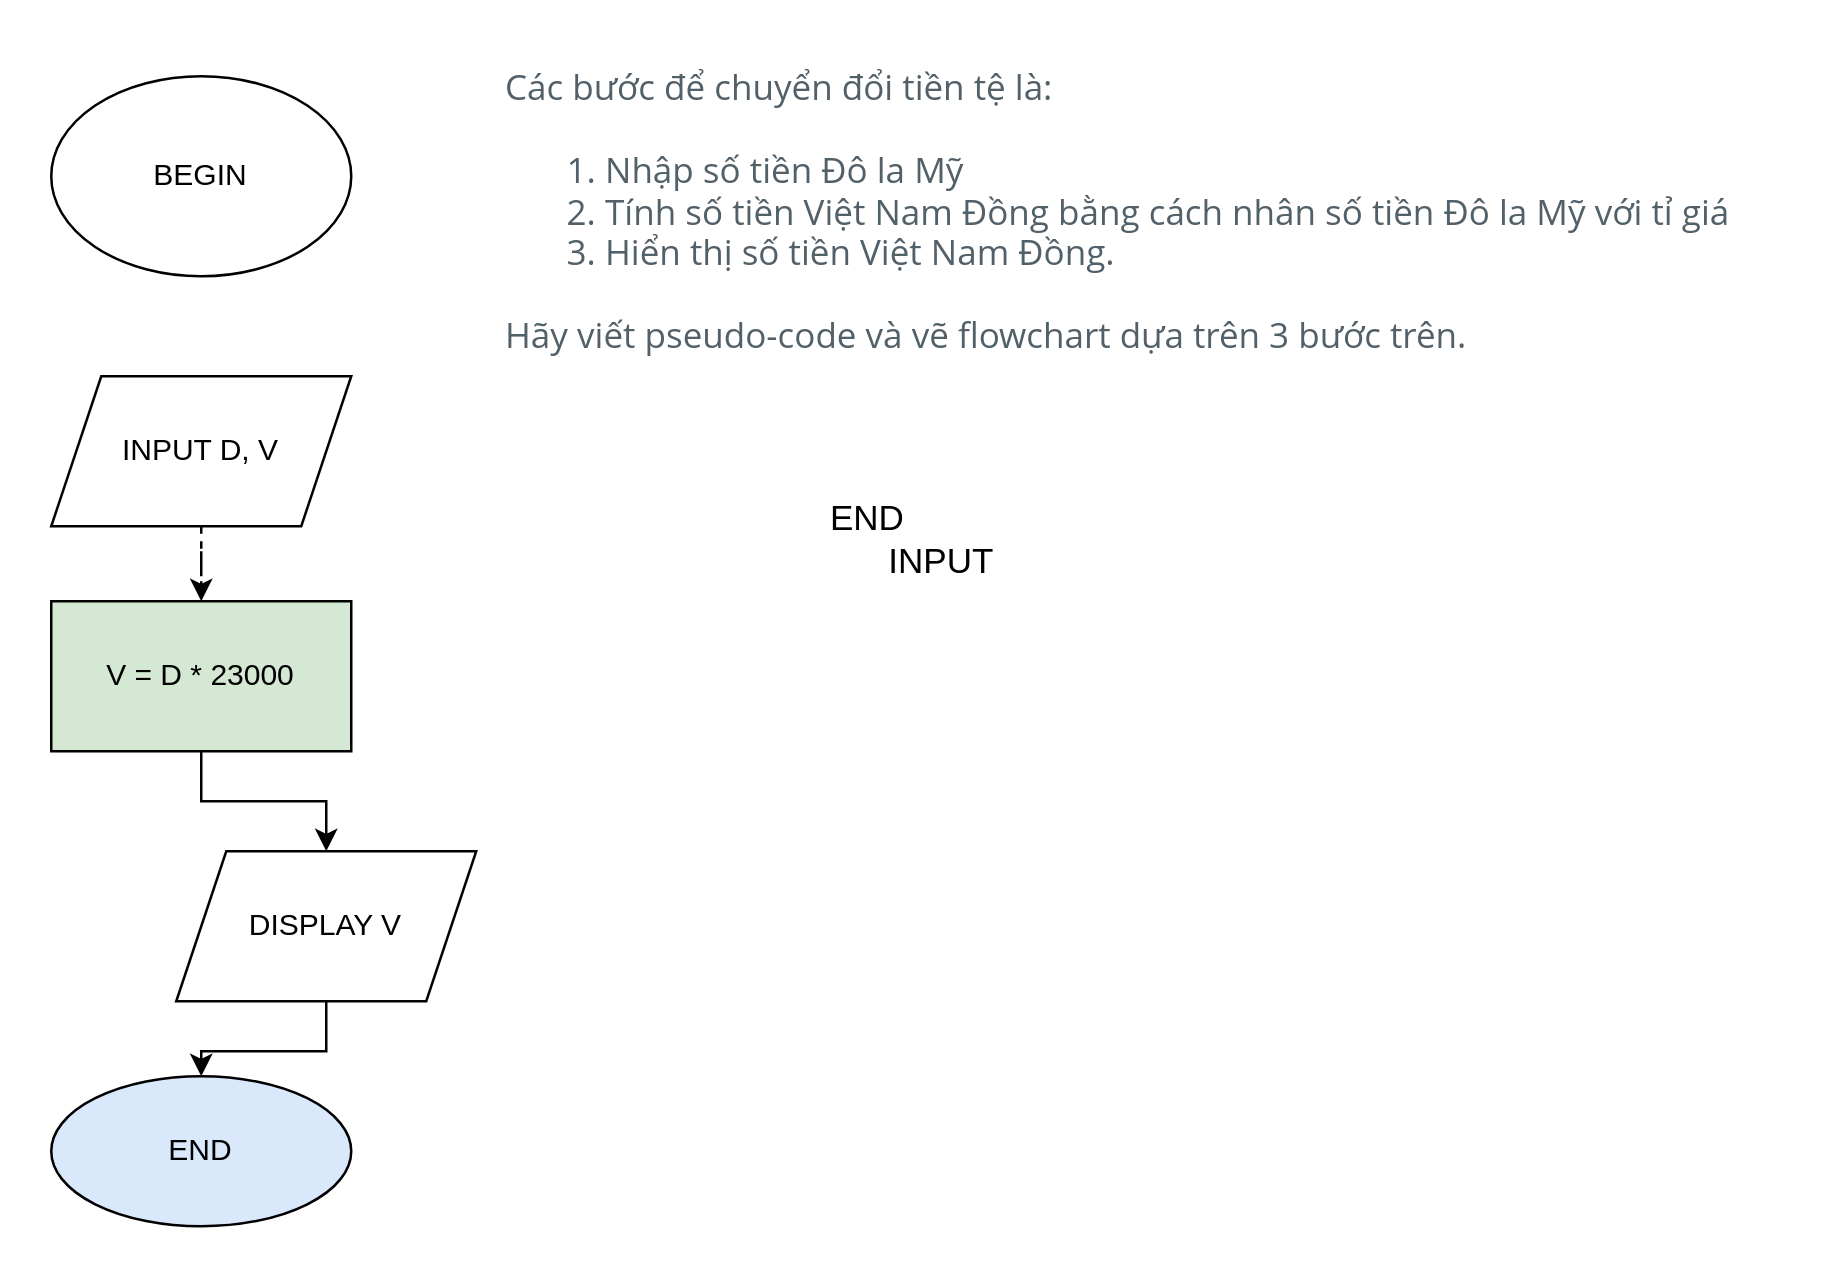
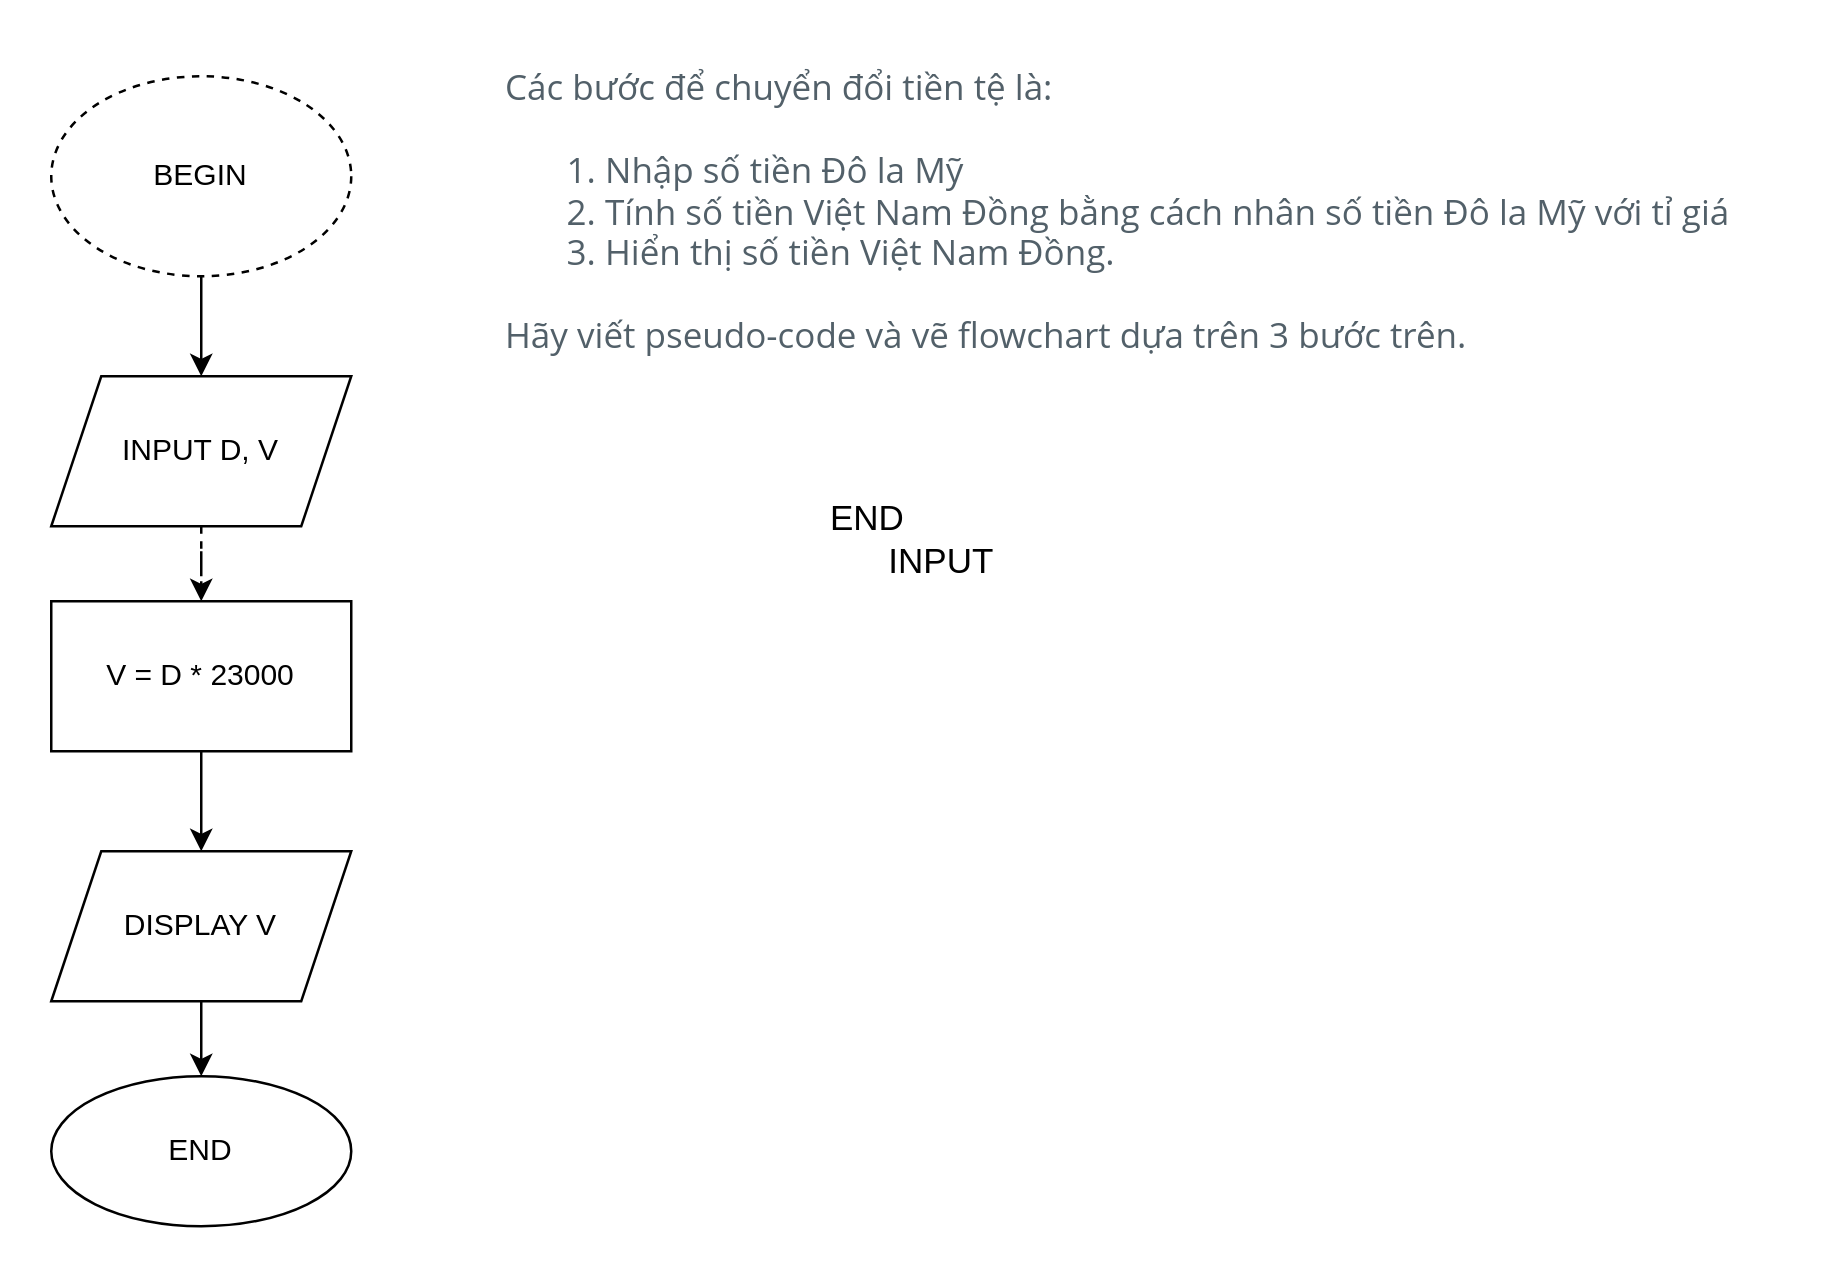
node "BEGIN": style solid -> dashed
edge "BEGIN" -> "INPUT D, V": added
node "V = D * 23000": fillcolor #d5e8d4 -> #ffffff
node "DISPLAY V": moved (326, 926) -> (201, 926)
node "END": fillcolor #dae8fc -> #ffffff
